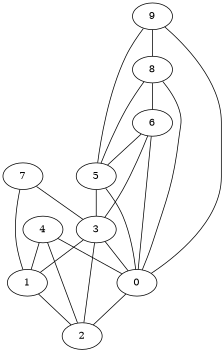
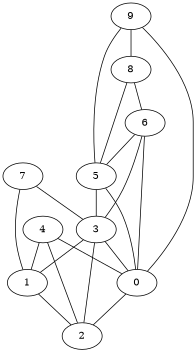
edge "8" -- "0": removed
